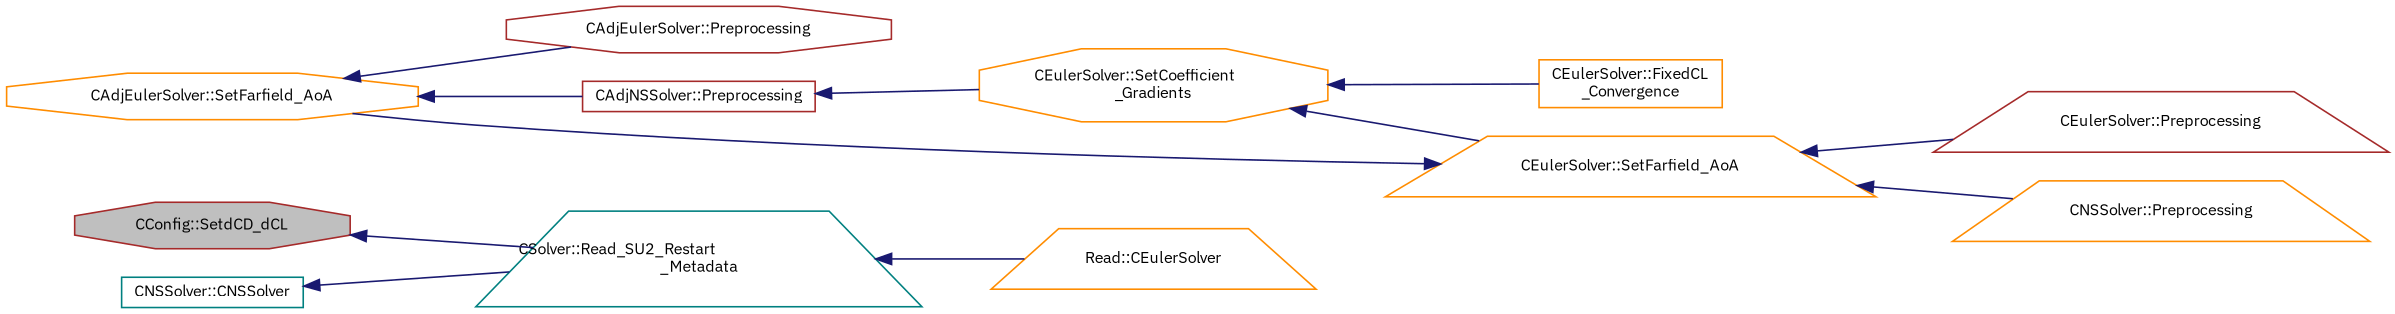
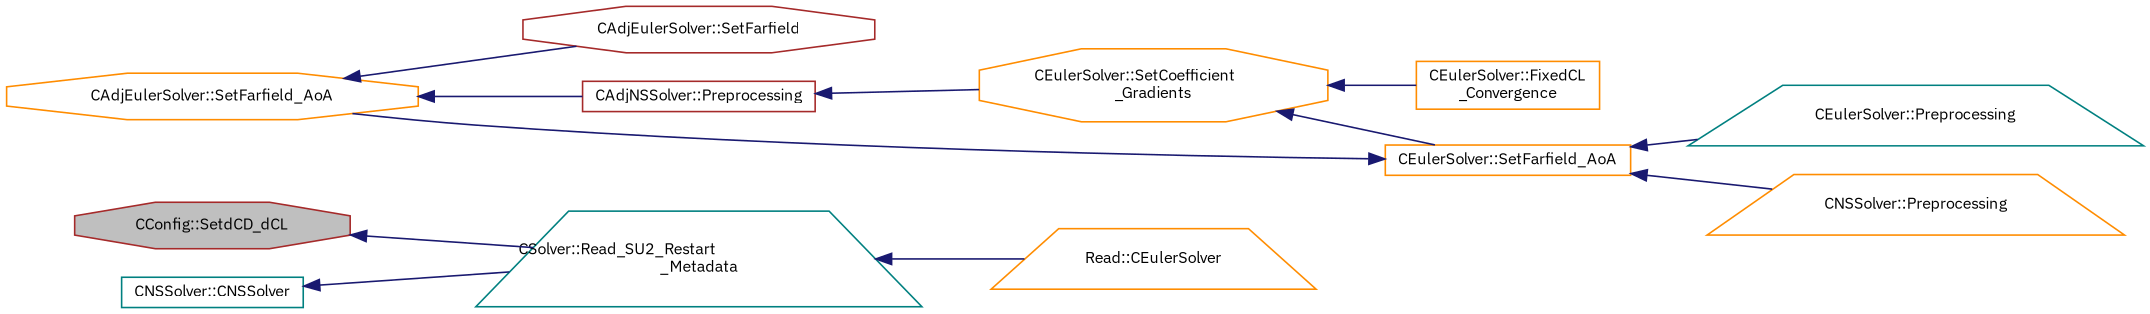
node "CAdjEulerSolver::Preprocessing": label "CAdjEulerSolver::Preprocessing" -> "CAdjEulerSolver::SetFarfield"
node "CEulerSolver::Preprocessing": color brown -> teal
node "CEulerSolver::SetFarfield_AoA": shape trapezium -> box
